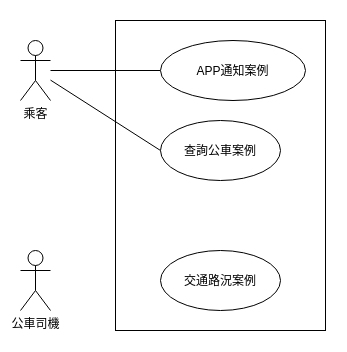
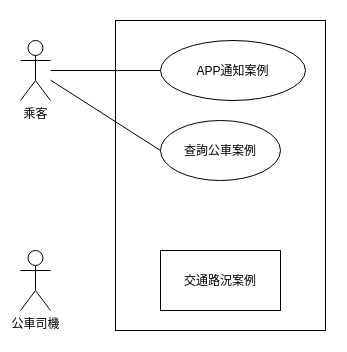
node "交通路況案例": shape ellipse -> rectangle
